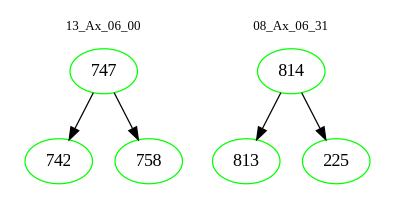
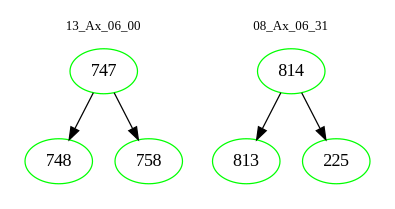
node "742": label "742" -> "748"
